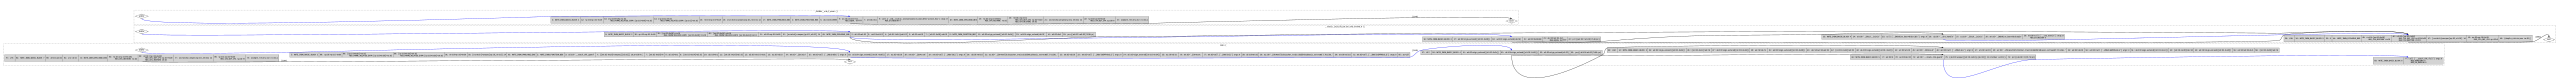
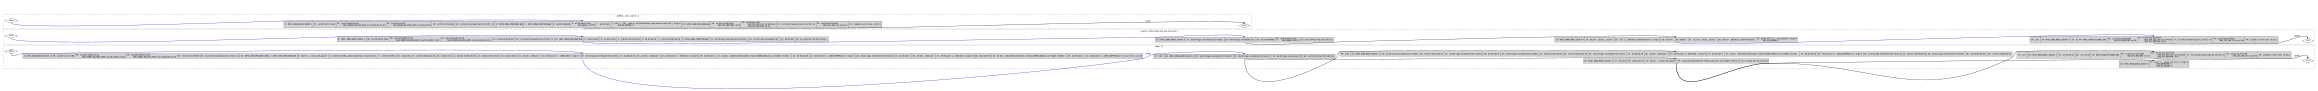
edge "9: NOTE_INSN_BASIC_BLOCK 2" -> "36: L36:": removed
edge "16: NOTE_INSN_BASIC_BLOCK 3" -> "36: L36:": removed
edge "66: NOTE_INSN_BASIC_BLOCK 5" -> "83: NOTE_INSN_BASIC_BLOCK 6": color blue -> black
edge "66: NOTE_INSN_BASIC_BLOCK 5" -> "79: L79:": added
